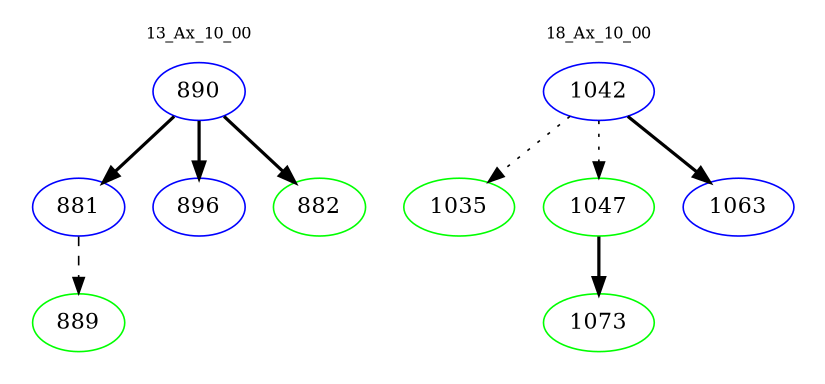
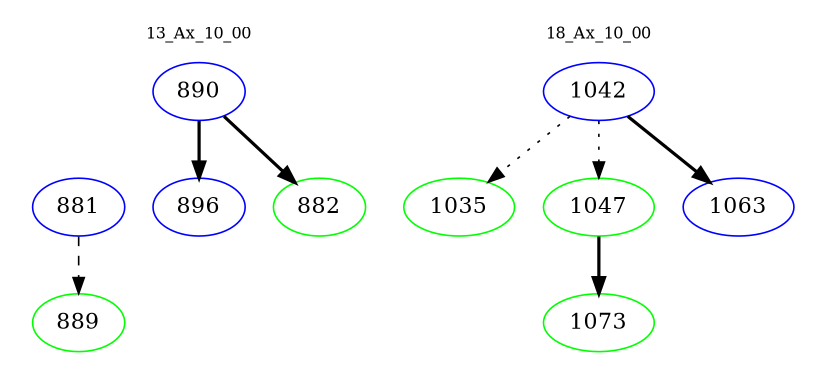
edge "890" -> "881": removed
